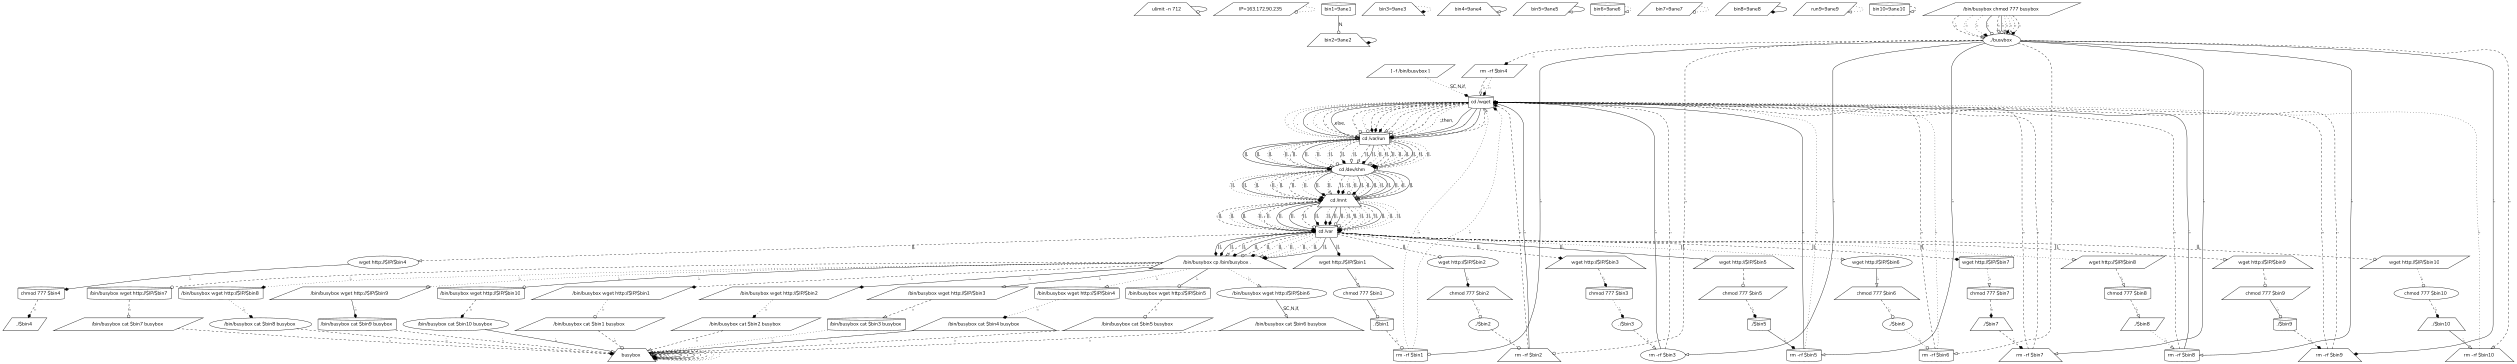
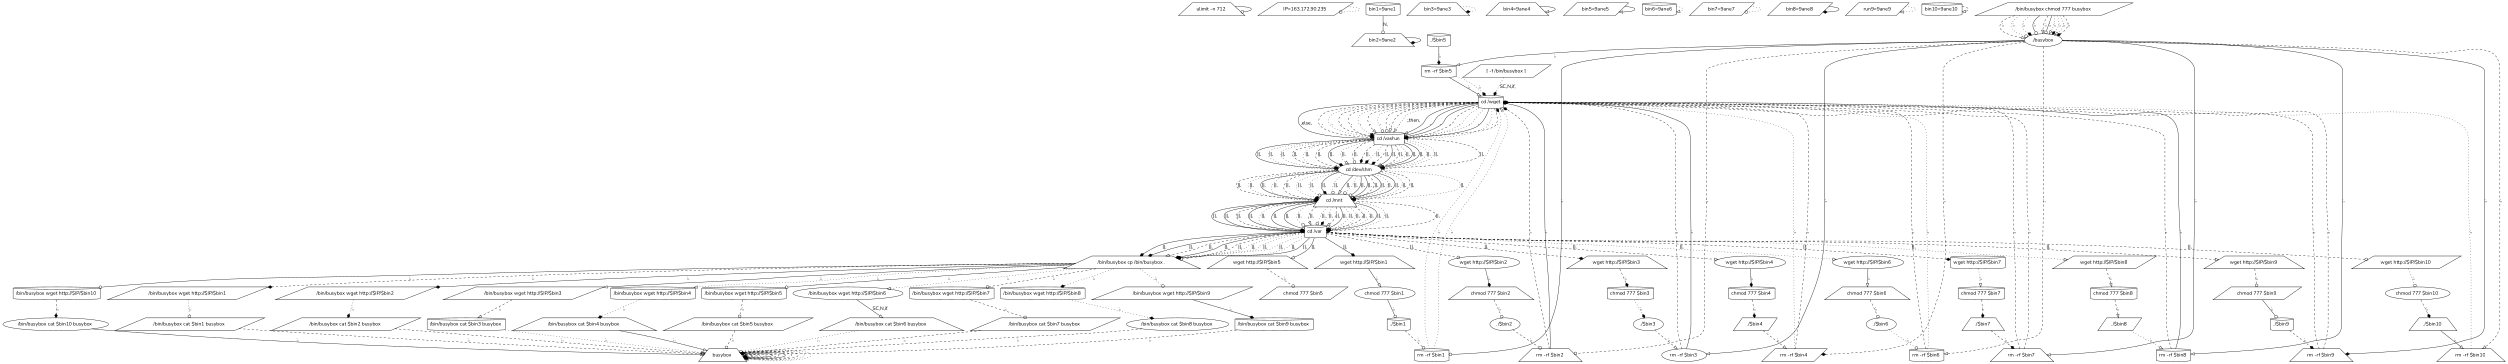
edge "chmod 777 $bin5" -> "./$bin5": removed, label ";,"
edge "./$bin4" -> "rm -rf $bin4": added, label ";,"
edge "/bin/busybox cat $bin6 busybox" -> "busybox": style dashed -> dotted
